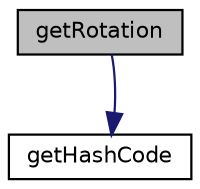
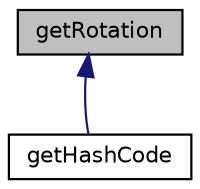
edge "getRotation" -> "getHashCode": reversed
